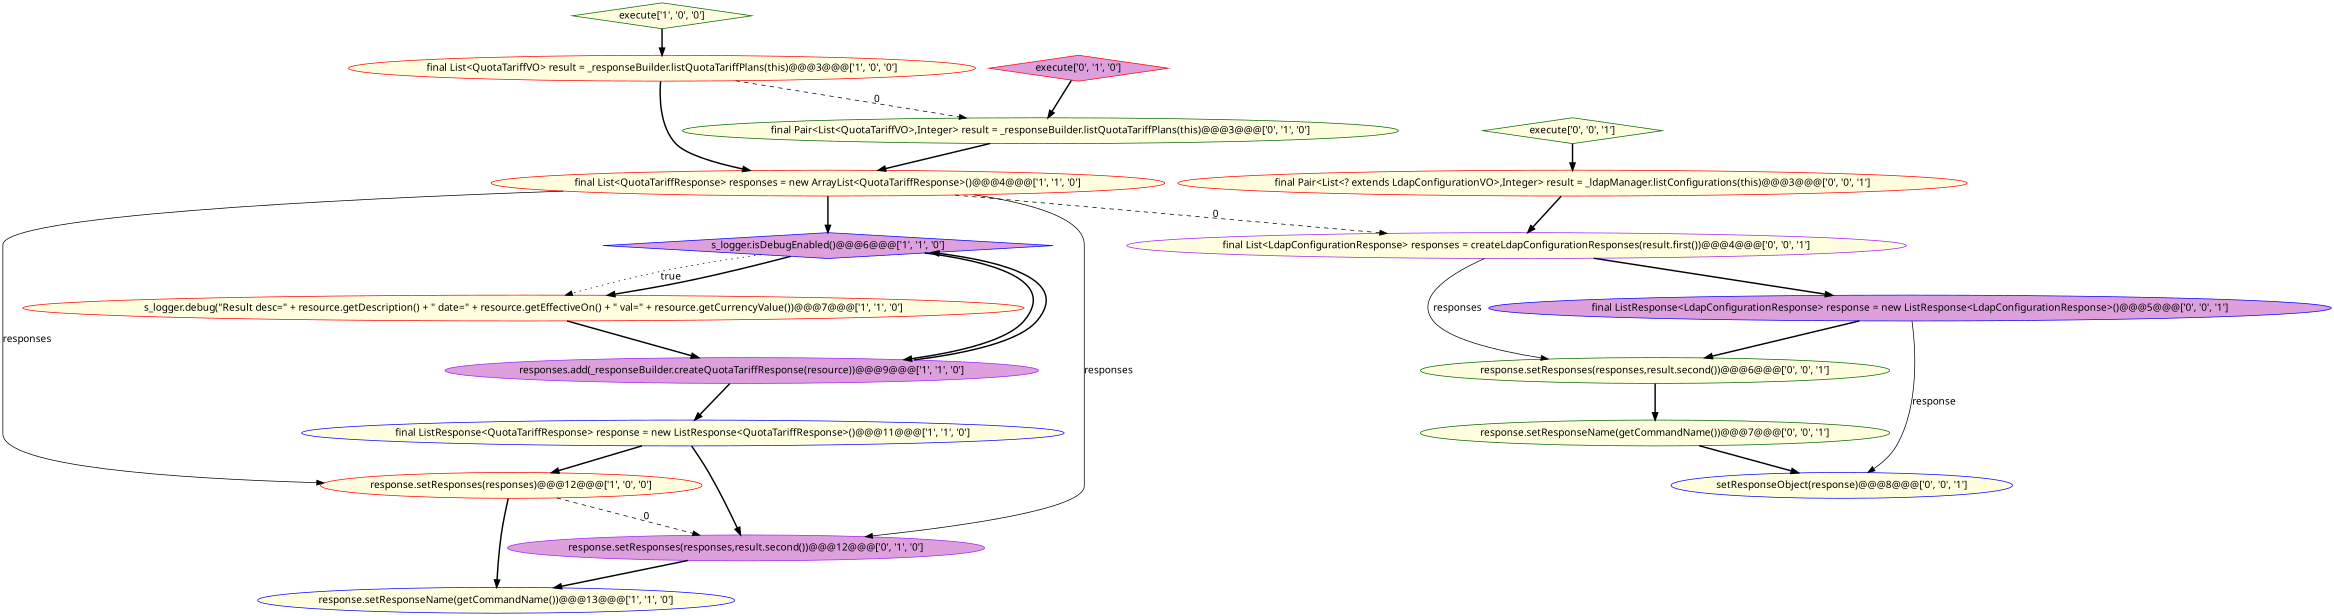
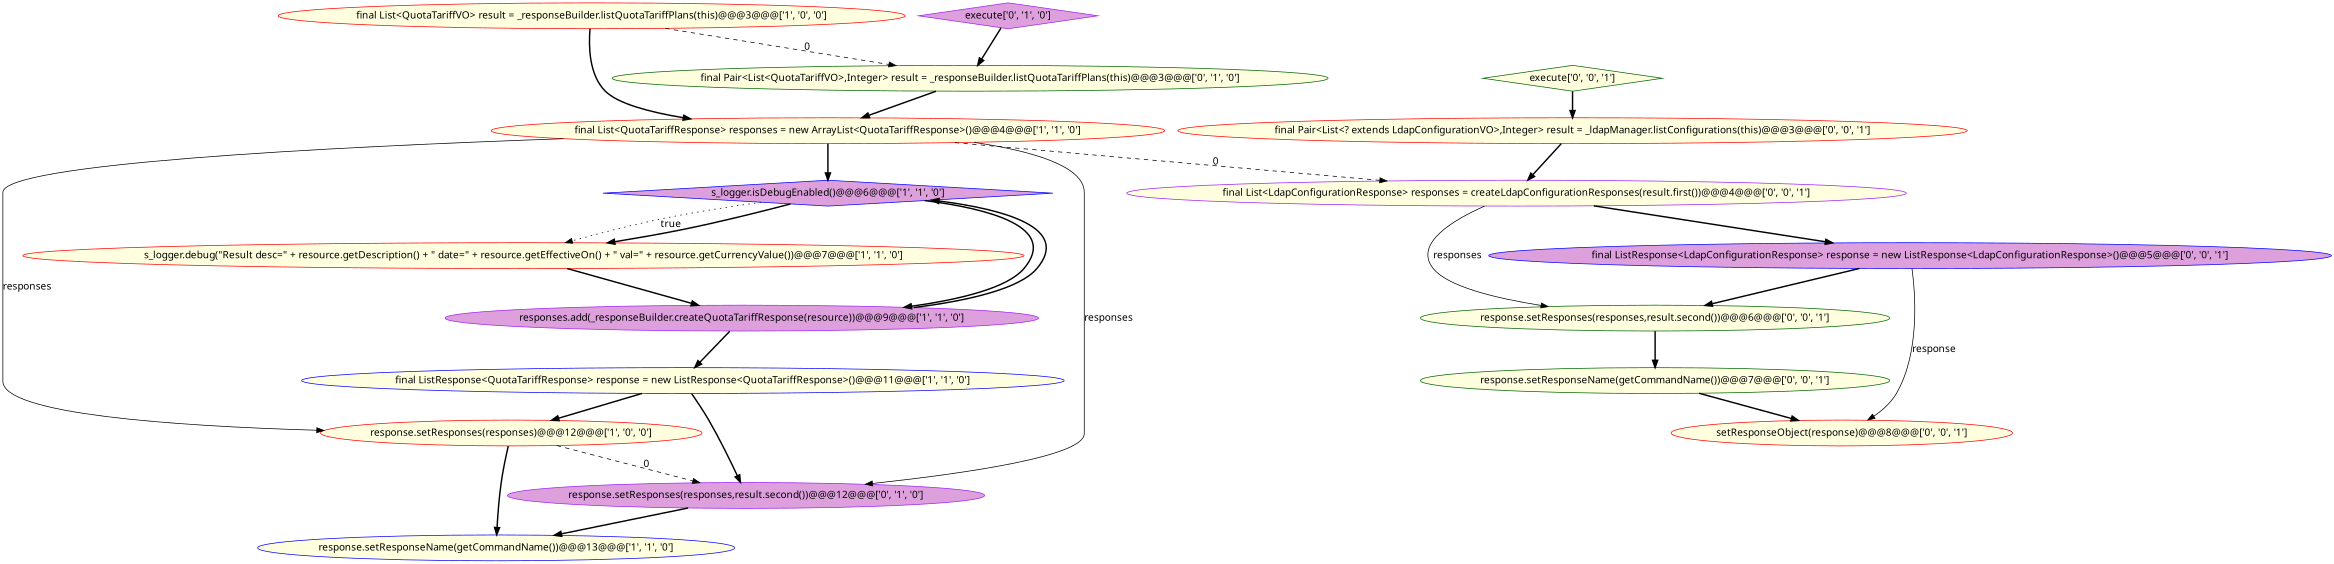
node "execute['1', '0', '0']": removed
node "execute['0', '1', '0']": color red -> purple
node "setResponseObject(response)@@@8@@@['0', '0', '1']": color blue -> red
